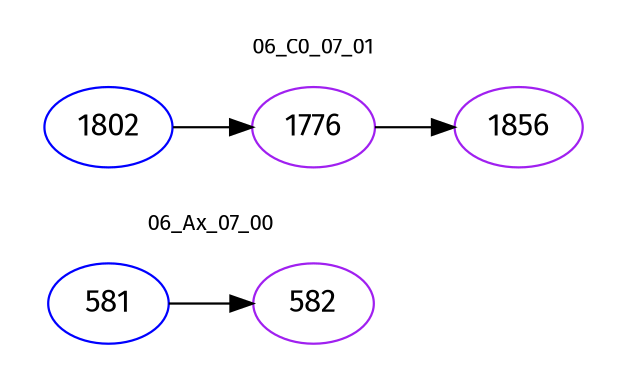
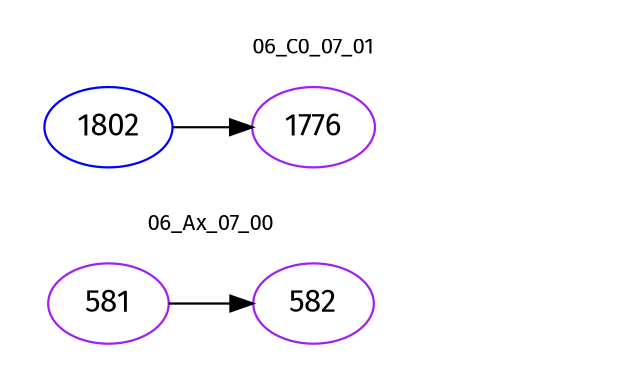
node "1856": removed
node "581": color blue -> purple
